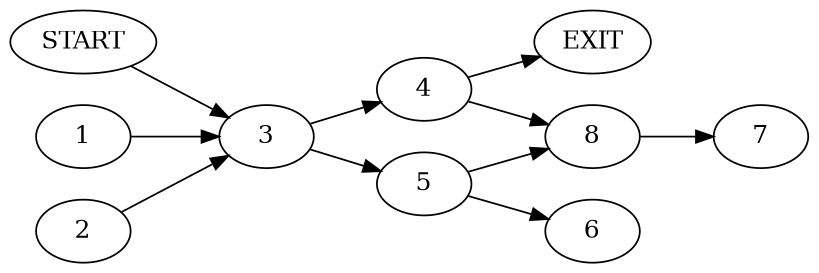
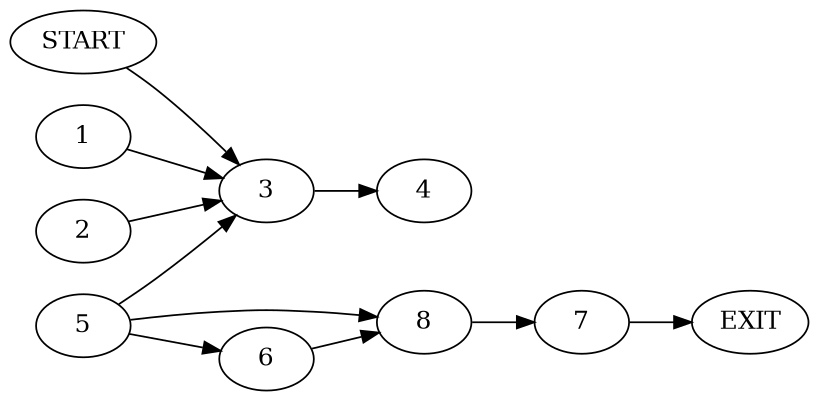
edge "4" -> "EXIT": now "7" -> "EXIT"
edge "4" -> "8": now "6" -> "8"
edge "3" -> "5": reversed
